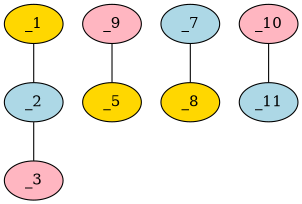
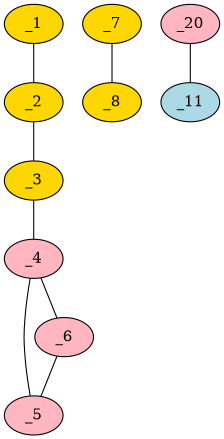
node "_9": label "_9" -> "_6"
node "_7": fillcolor lightblue -> gold
node "_10": label "_10" -> "_20"
node "_2": fillcolor lightblue -> gold
node "_5": fillcolor gold -> lightpink
node "_3": fillcolor lightpink -> gold
node "_4": added
